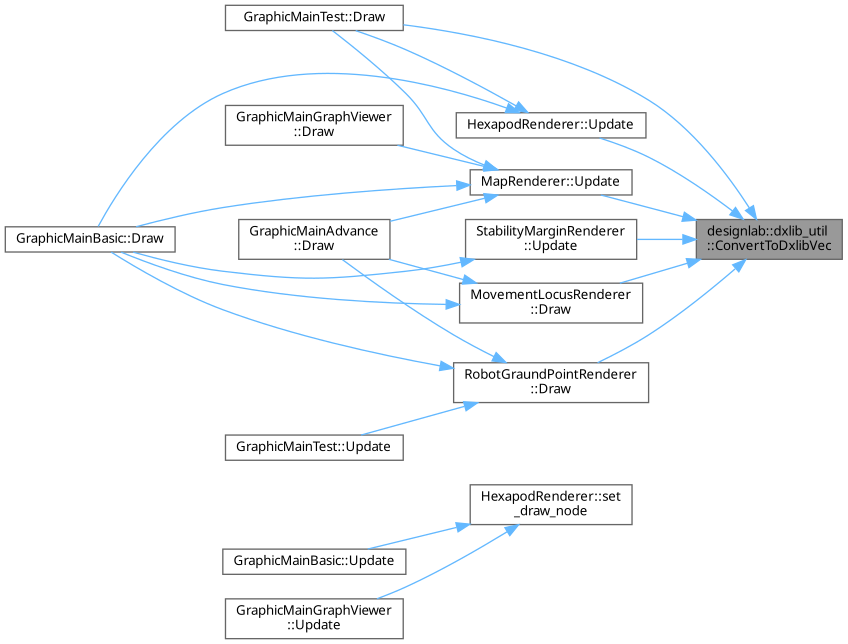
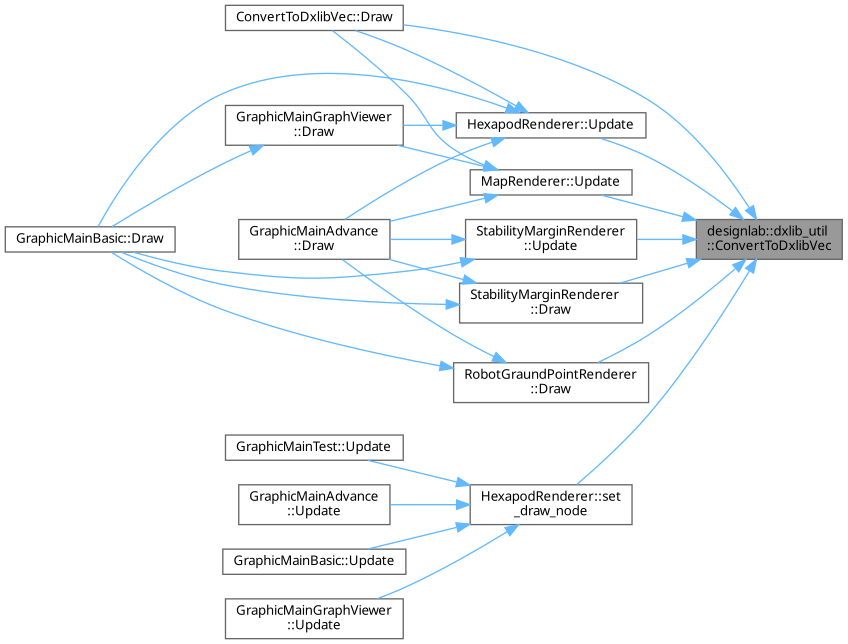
node "GraphicMainTest::Draw": label "GraphicMainTest::Draw" -> "ConvertToDxlibVec::Draw"
edge "GraphicMainGraphViewer ::Draw" -> "HexapodRenderer::Update": added
edge "GraphicMainAdvance ::Draw" -> "HexapodRenderer::Update": added
edge "GraphicMainBasic::Draw" -> "MapRenderer::Update": now "GraphicMainBasic::Draw" -> "GraphicMainGraphViewer ::Draw"
edge "GraphicMainAdvance ::Draw" -> "StabilityMarginRenderer ::Update": added
node "MovementLocusRenderer ::Draw": label "MovementLocusRenderer ::Draw" -> "StabilityMarginRenderer ::Draw"
edge "HexapodRenderer::set _draw_node" -> "designlab::dxlib_util ::ConvertToDxlibVec": added
edge "GraphicMainTest::Update" -> "RobotGraundPointRenderer ::Draw": now "GraphicMainTest::Update" -> "HexapodRenderer::set _draw_node"
node "GraphicMainAdvance ::Update": added
